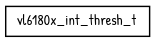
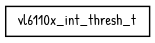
node "vl6180x_int_thresh_t": label "vl6180x_int_thresh_t" -> "vl6110x_int_thresh_t"
